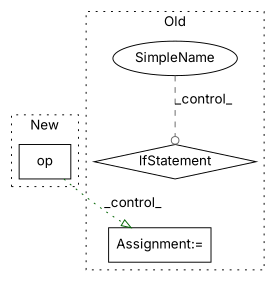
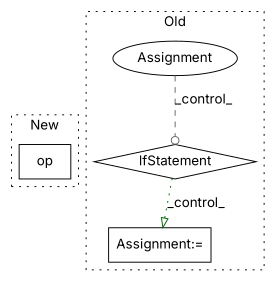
node "SimpleName": label "SimpleName" -> "Assignment"
edge "op" -> "Assignment:=": now "IfStatement" -> "Assignment:="
